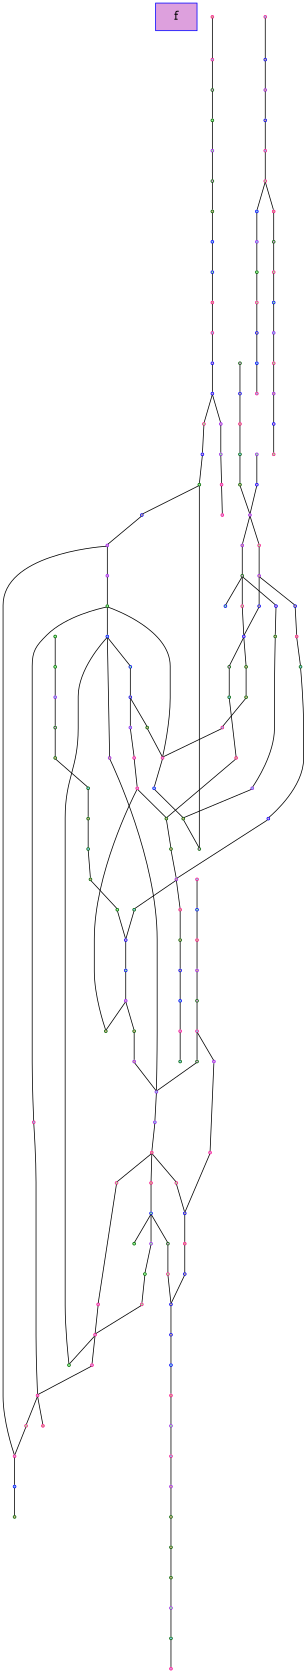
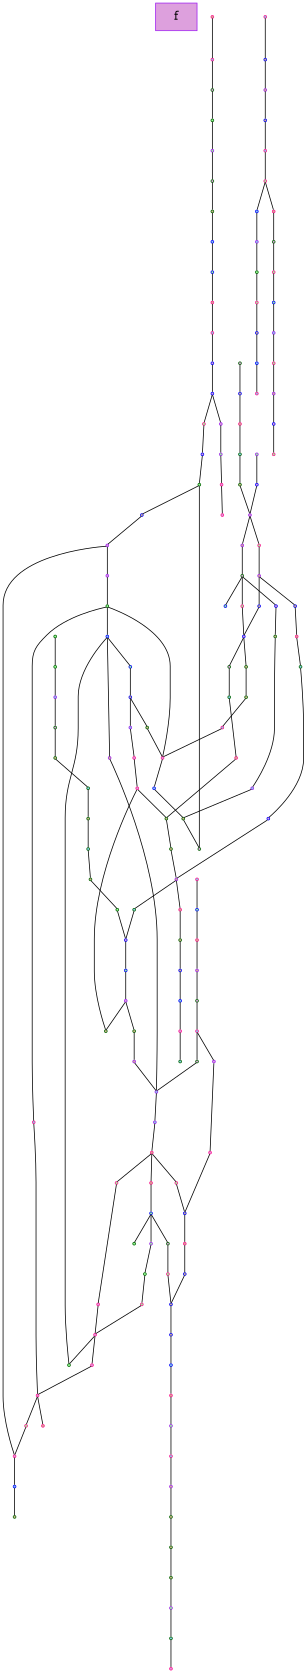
node "f": color blue -> purple
